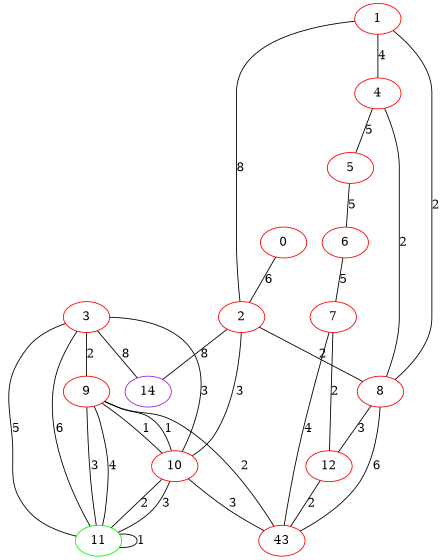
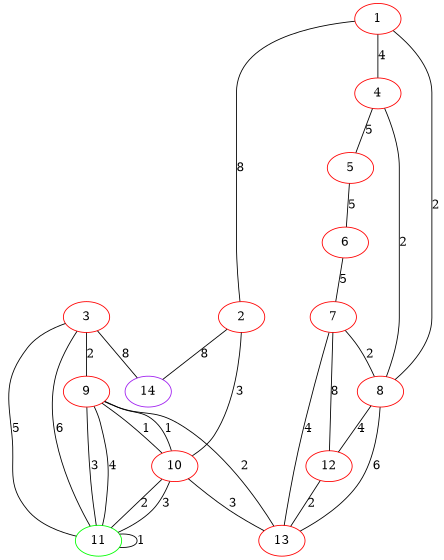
node "0": removed
edge "2" -- "8": now "7" -- "8"
edge "3" -- "10": removed, label "3"
edge "7" -- "12": label "2" -> "8"
edge "8" -- "12": label "3" -> "4"
node "43": label "43" -> "13"
